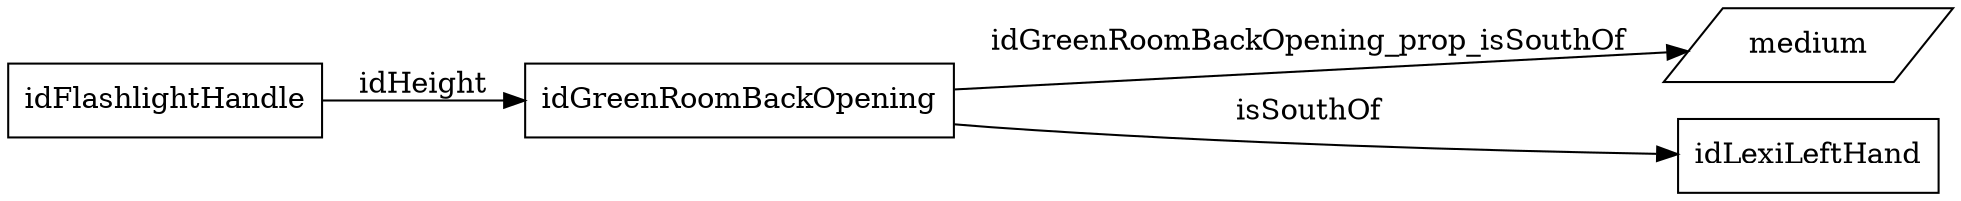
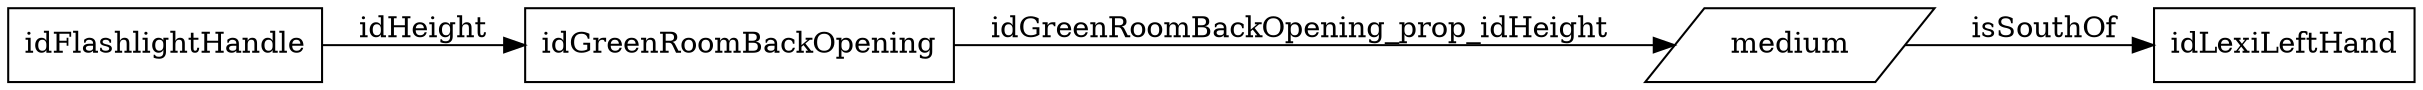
edge "idGreenRoomBackOpening" -> "medium": label "idGreenRoomBackOpening_prop_isSouthOf" -> "idGreenRoomBackOpening_prop_idHeight"
edge "idGreenRoomBackOpening" -> "idLexiLeftHand": now "medium" -> "idLexiLeftHand"
